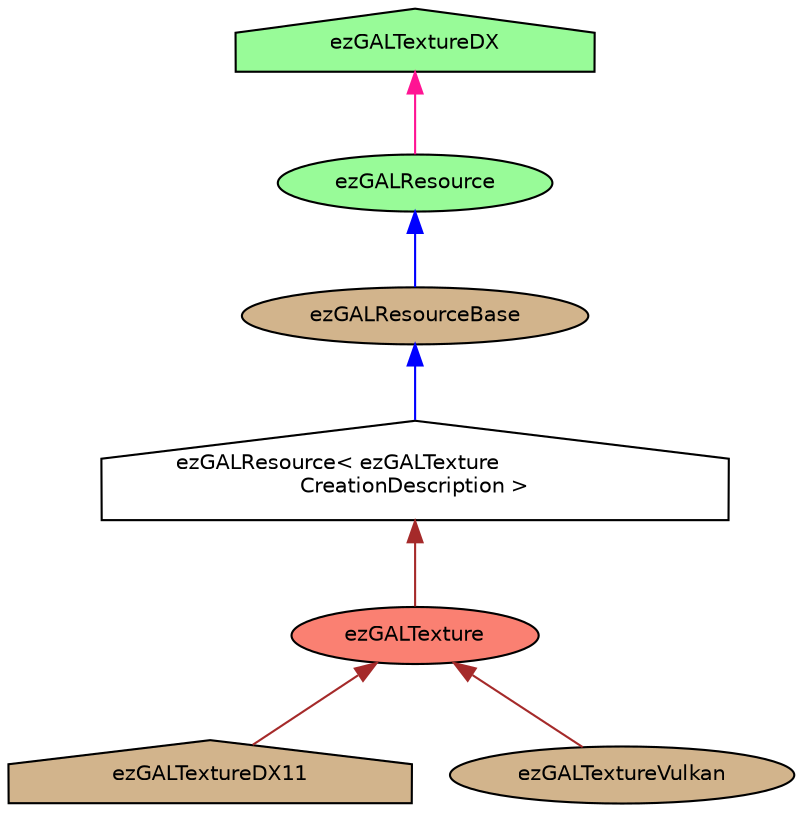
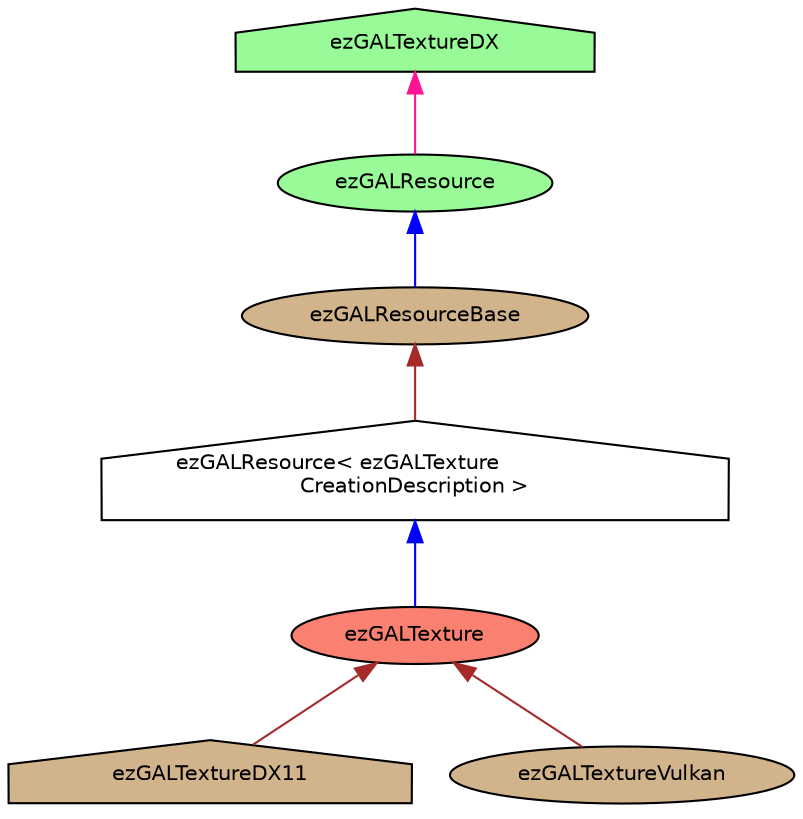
edge "ezGALResource< ezGALTexture CreationDescription >" -> "ezGALResourceBase": color blue -> brown
edge "ezGALTexture" -> "ezGALResource< ezGALTexture CreationDescription >": color brown -> blue
